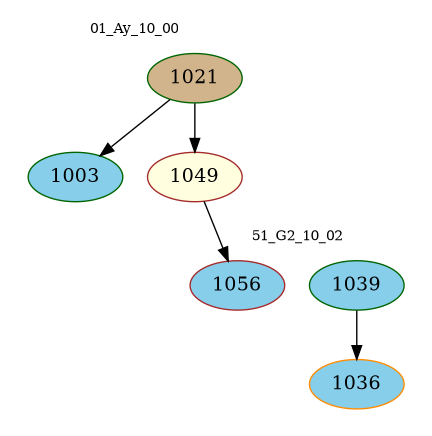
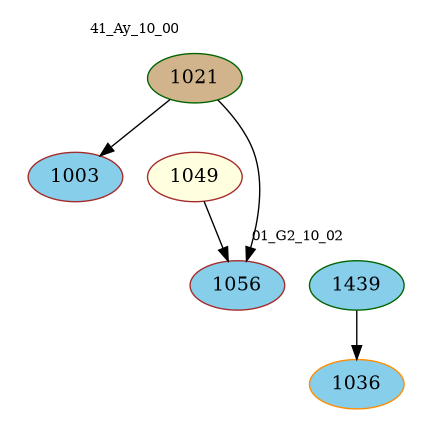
cluster "01_Ay_10_00": label "01_Ay_10_00" -> "41_Ay_10_00"
edge "1021" -> "1049": now "1021" -> "1056"
node "1003": color darkgreen -> brown
cluster "51_G2_10_02": label "51_G2_10_02" -> "01_G2_10_02"
node "1039": label "1039" -> "1439"
